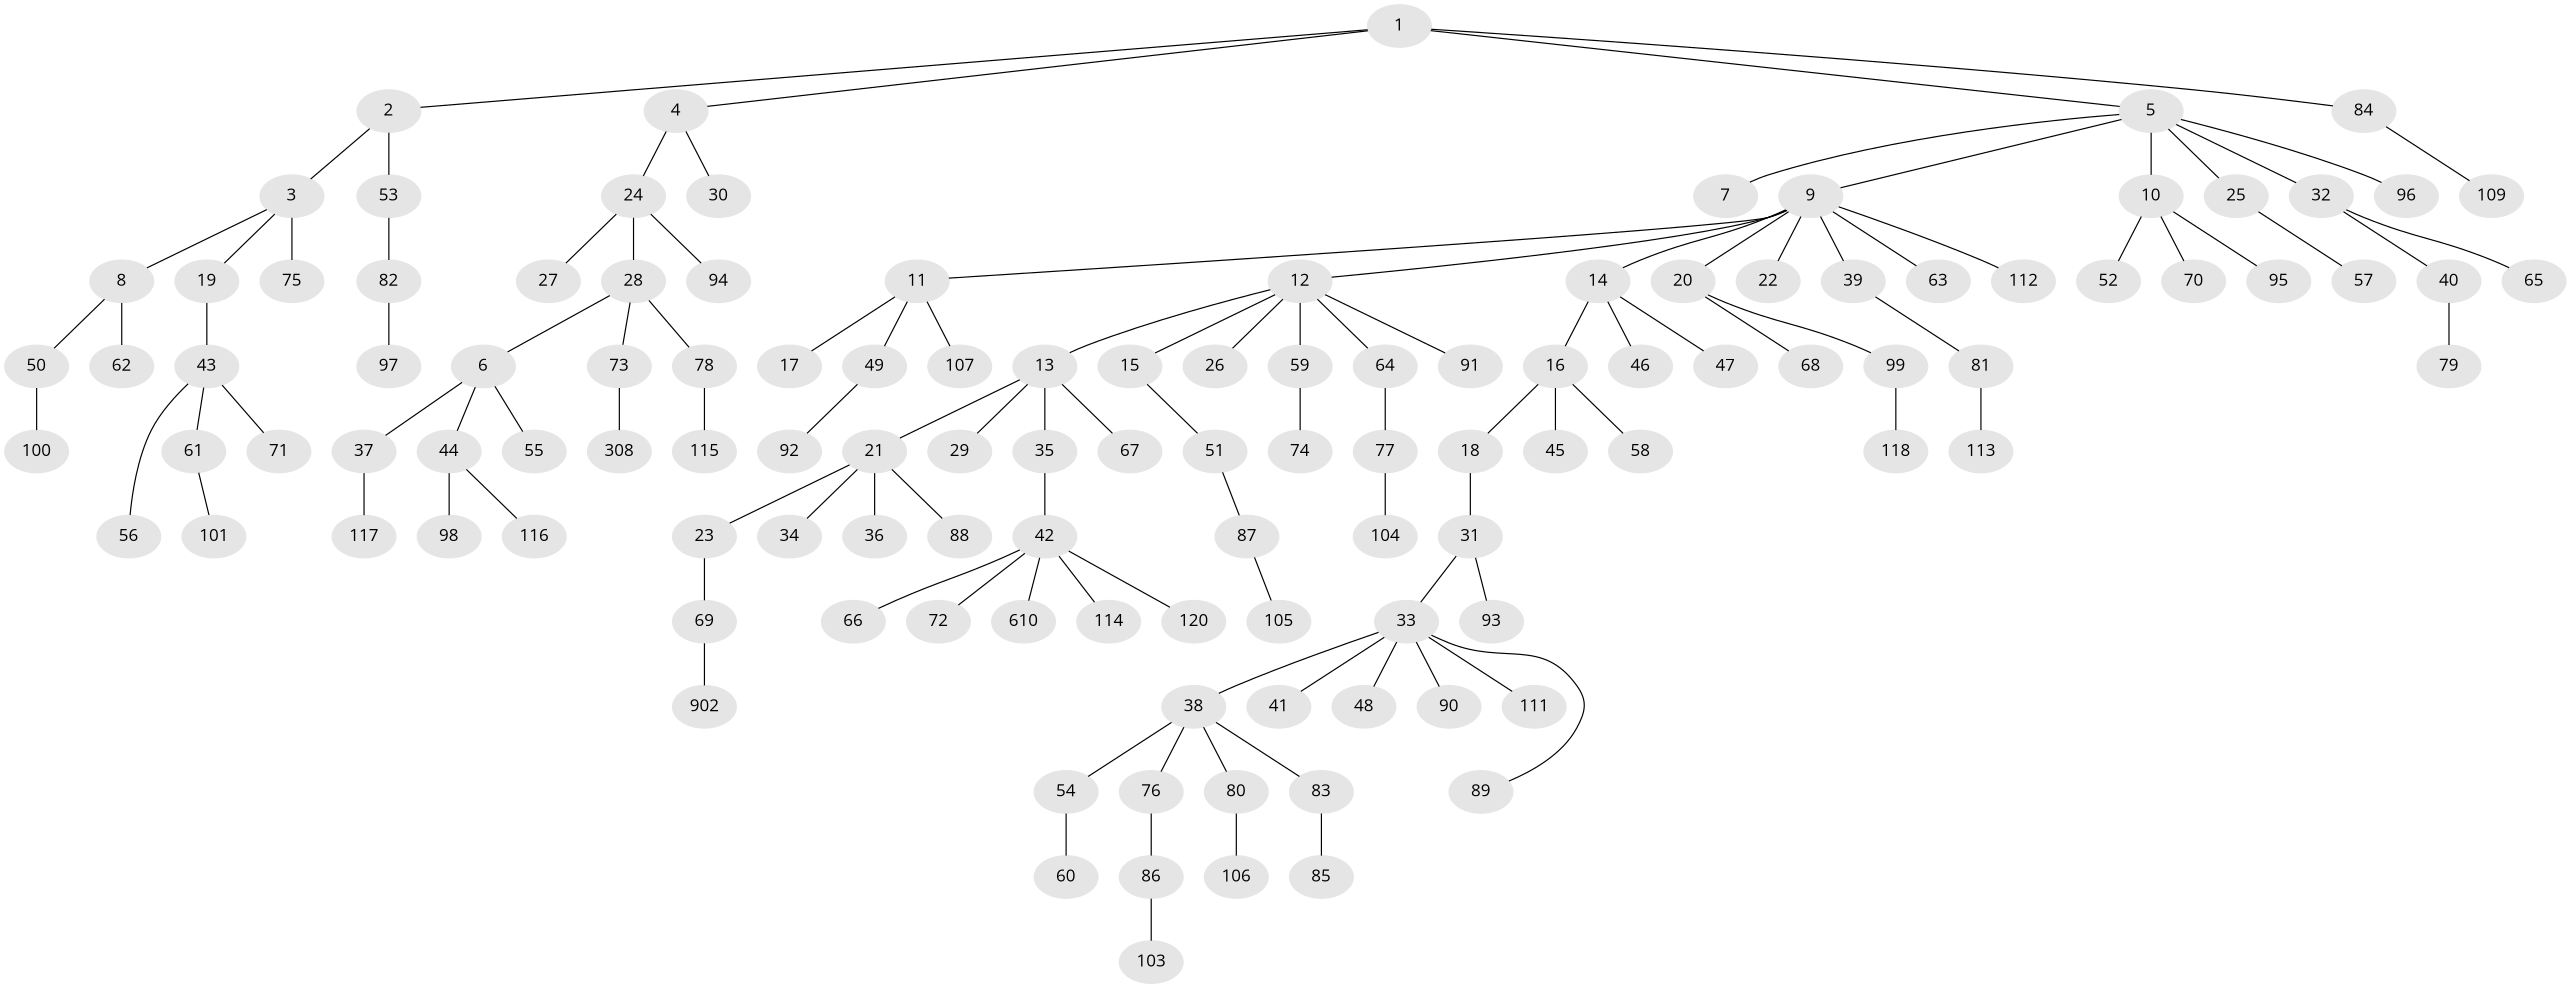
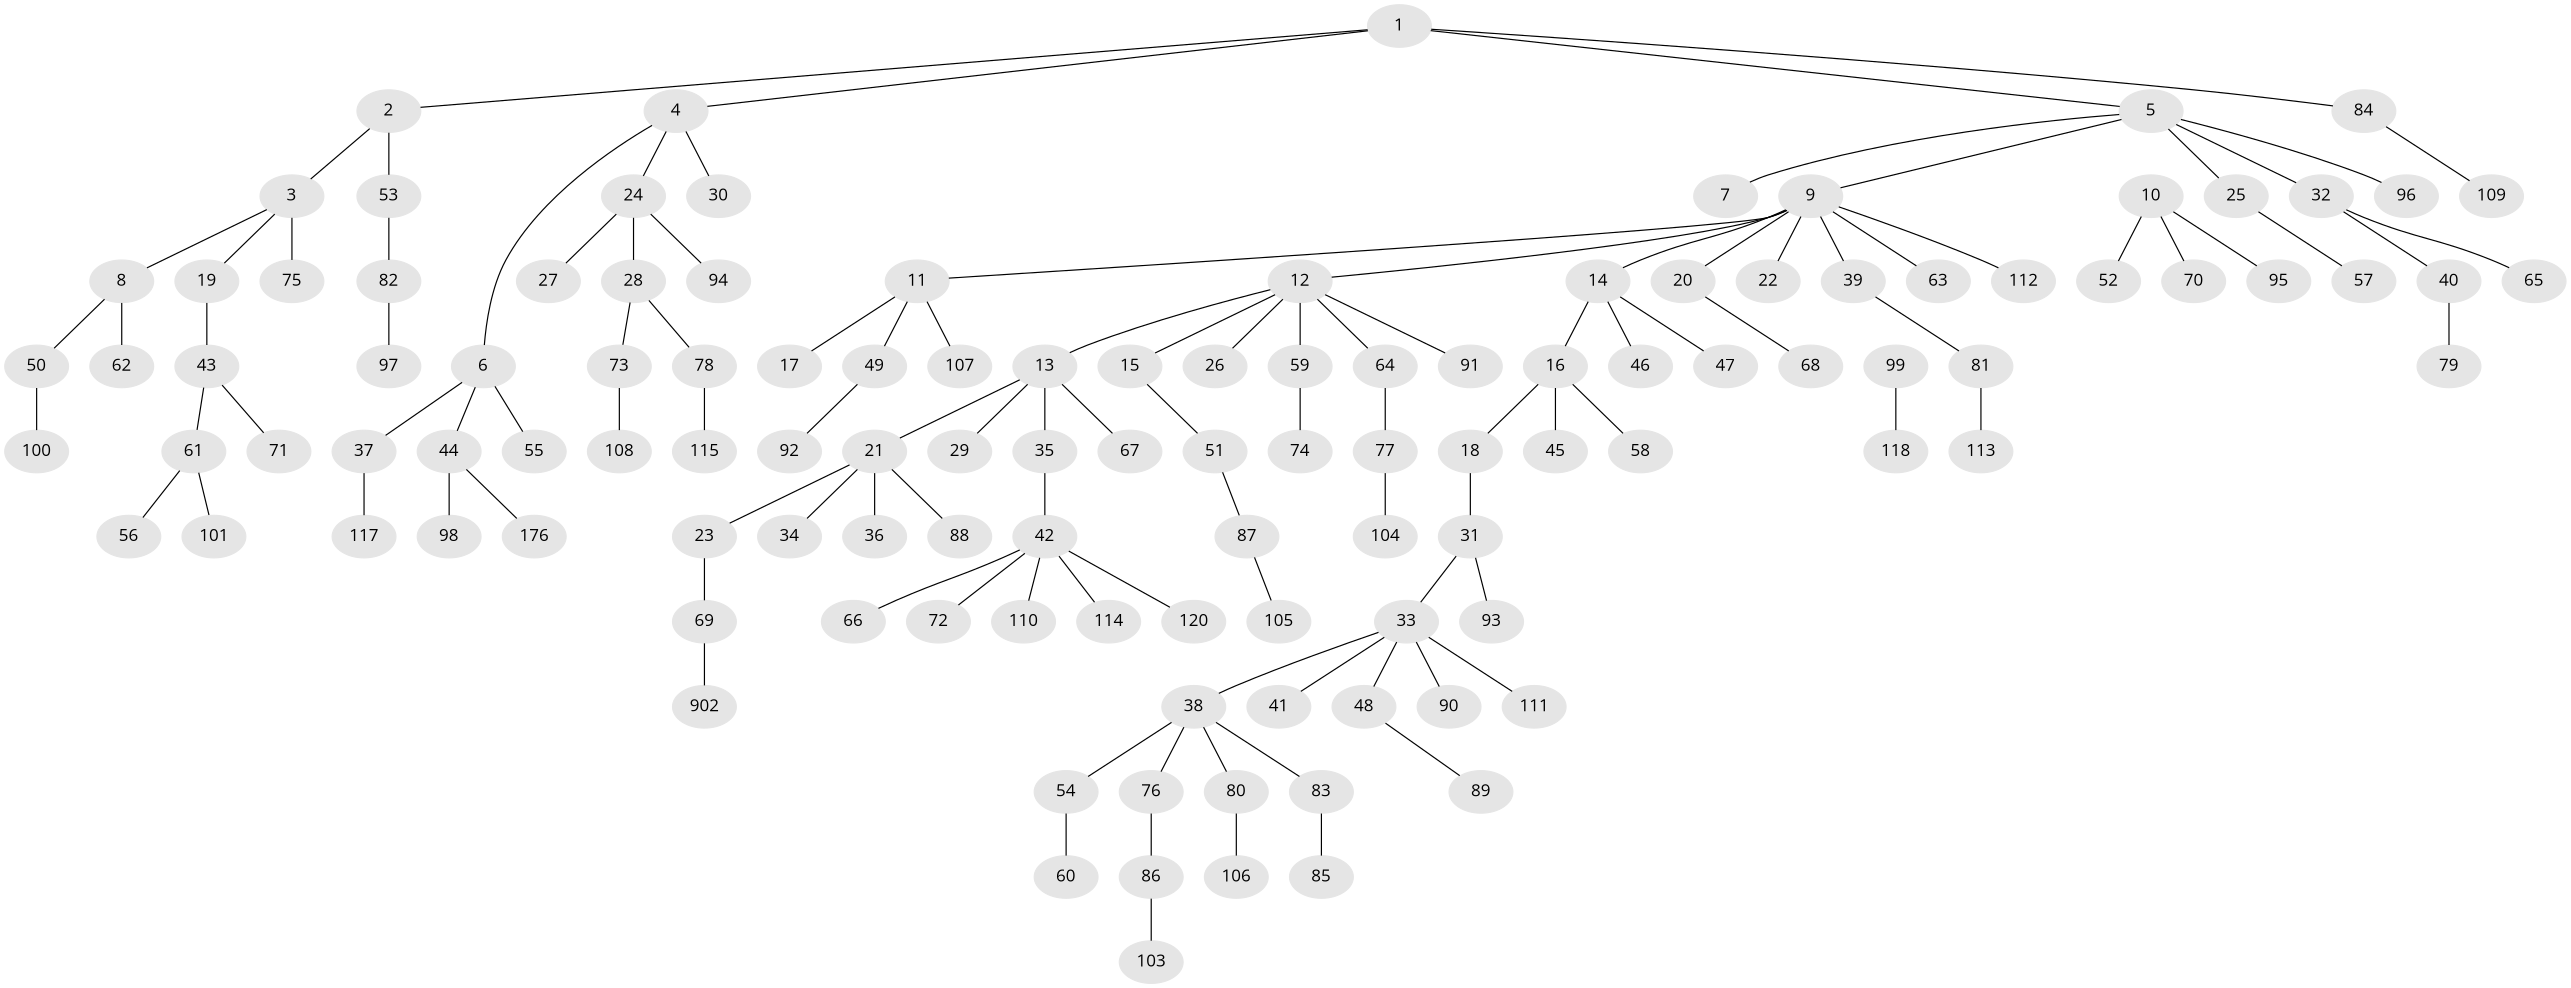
edge "5" -- "10": removed
edge "28" -- "6": now "4" -- "6"
edge "20" -- "99": removed
edge "43" -- "56": now "61" -- "56"
node "308": label "308" -> "108"
node "116": label "116" -> "176"
node "610": label "610" -> "110"
edge "33" -- "89": now "48" -- "89"
